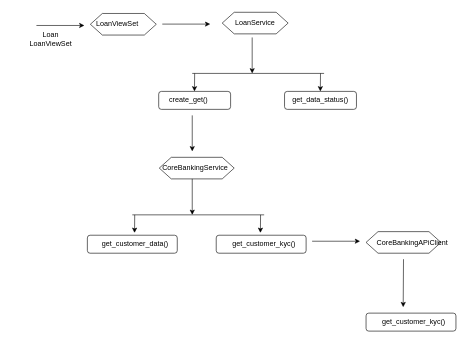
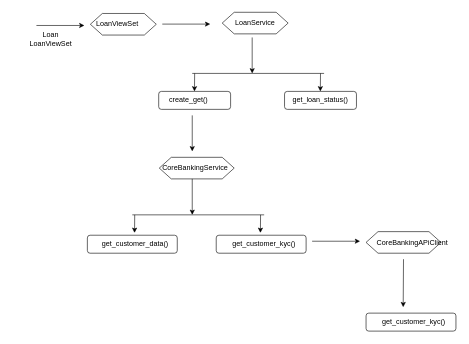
node "get_data_status()": label "get_data_status()" -> "get_loan_status()"
